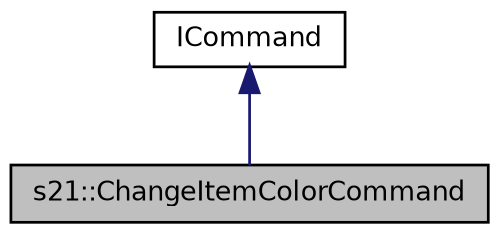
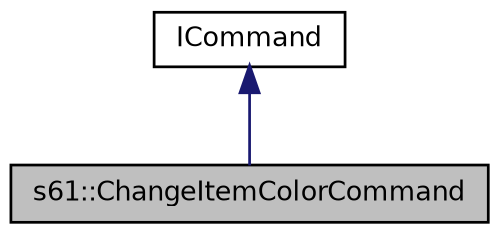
node "s21::ChangeItemColorCommand": label "s21::ChangeItemColorCommand" -> "s61::ChangeItemColorCommand"
